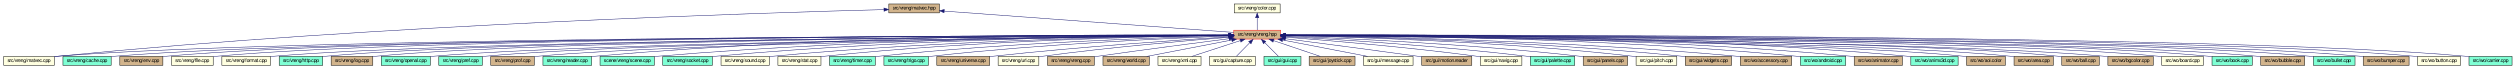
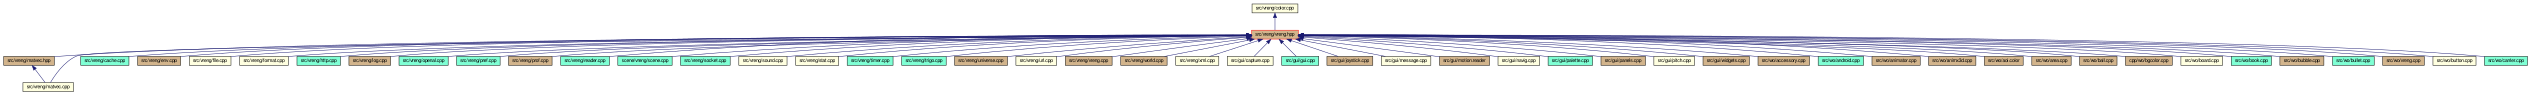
edge "src/vreng/vreng.hpp" -> "src/vreng/matvec.hpp": reversed
node "src/wo/animx3d.cpp": fillcolor aquamarine -> tan
node "src/wo/bgcolor.cpp": label "src/wo/bgcolor.cpp" -> "cpp/wo/bgcolor.cpp"
node "src/wo/bumper.cpp": label "src/wo/bumper.cpp" -> "src/wo/vreng.cpp"
